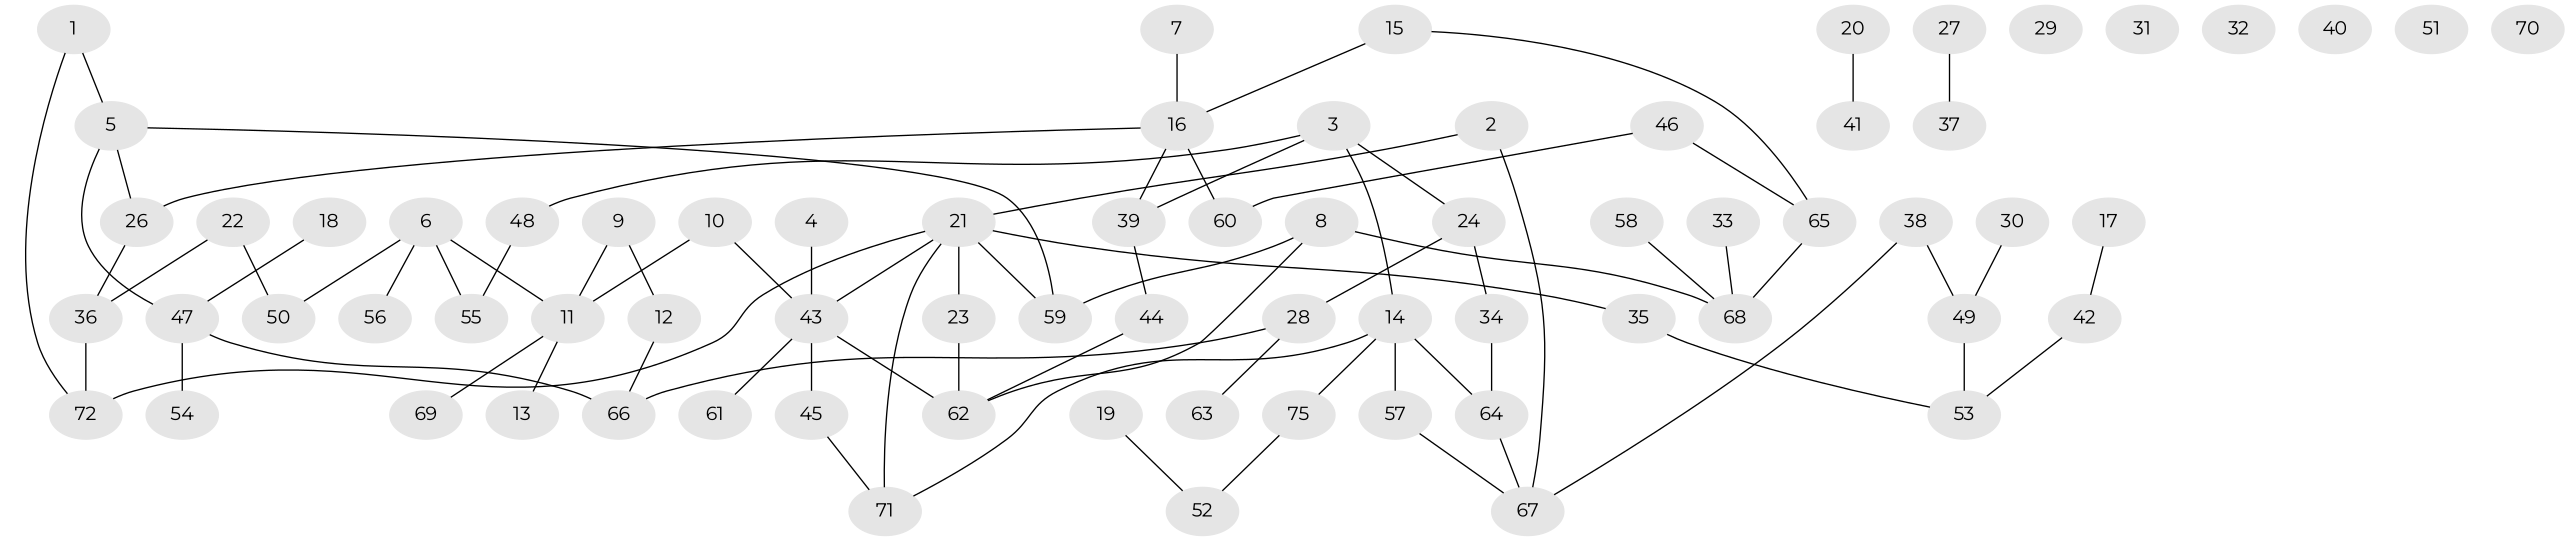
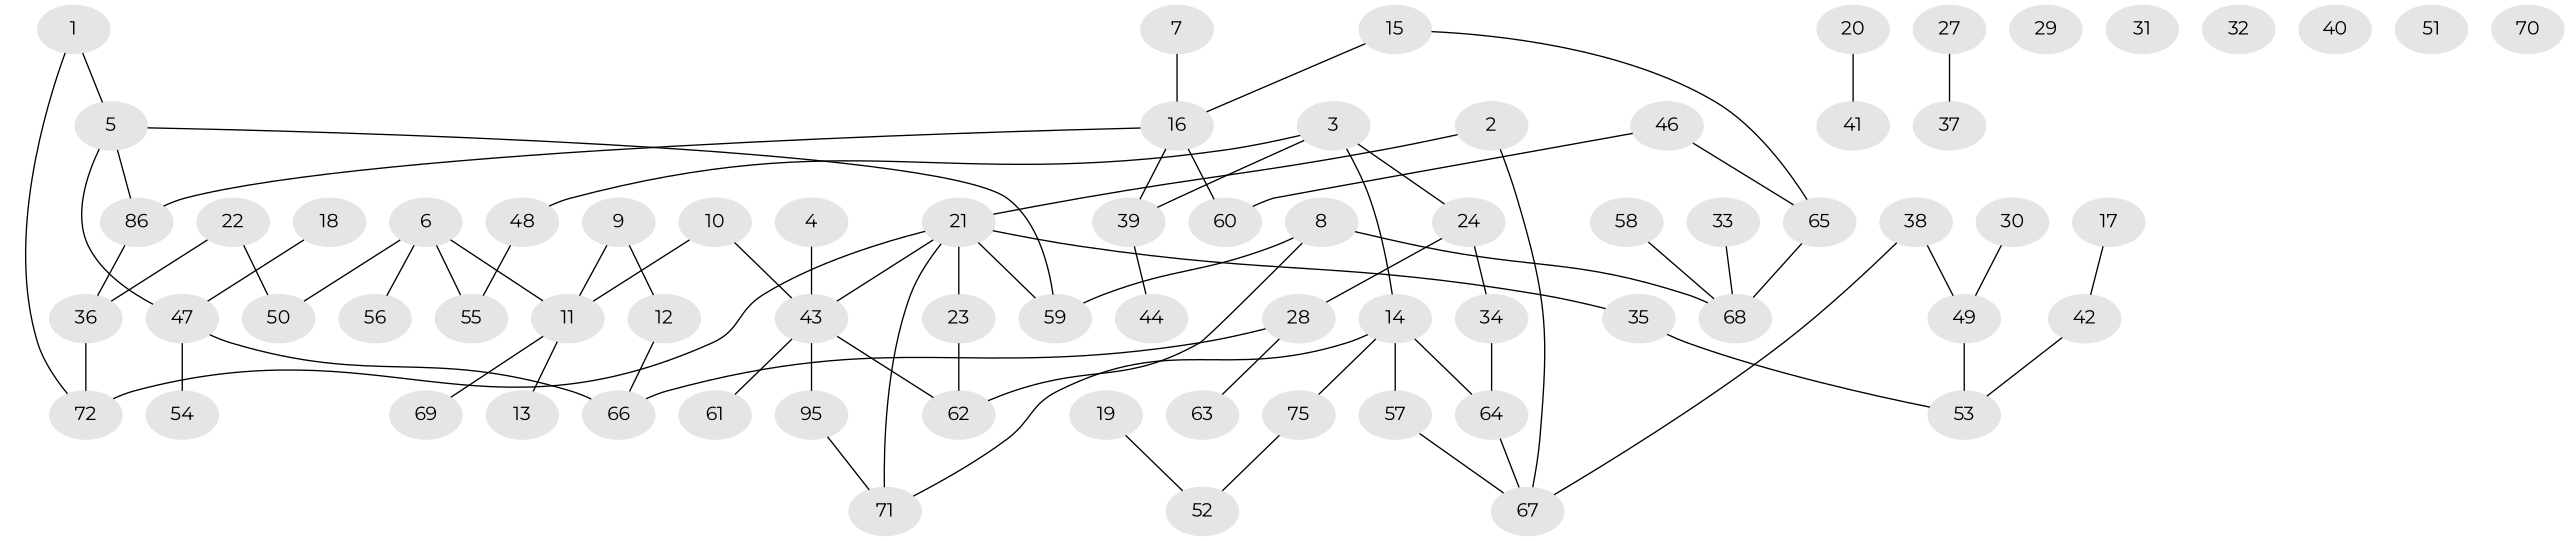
node "26": label "26" -> "86"
edge "44" -- "62": removed
node "45": label "45" -> "95"
